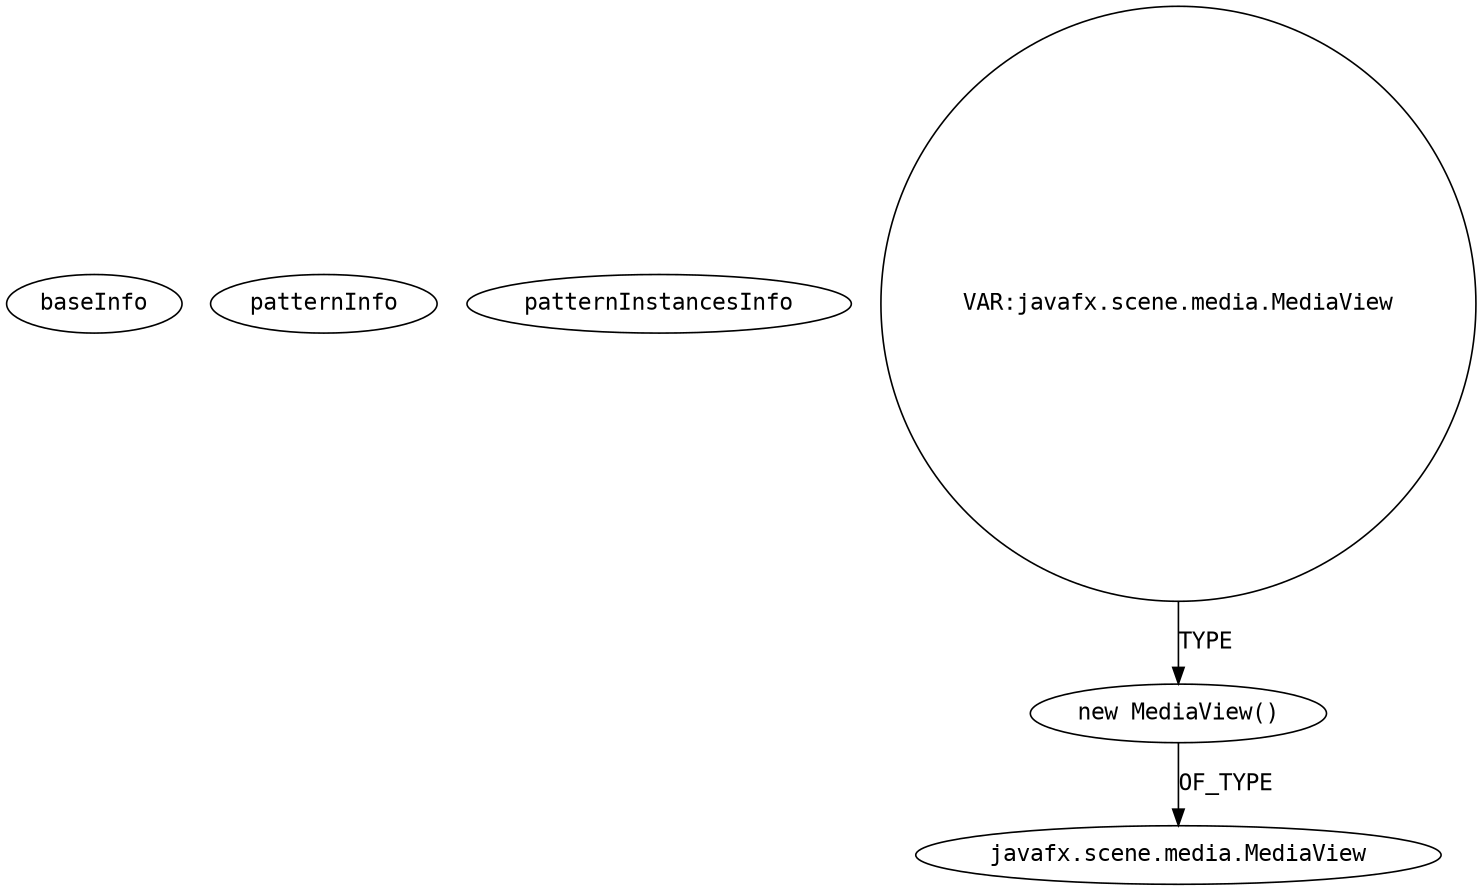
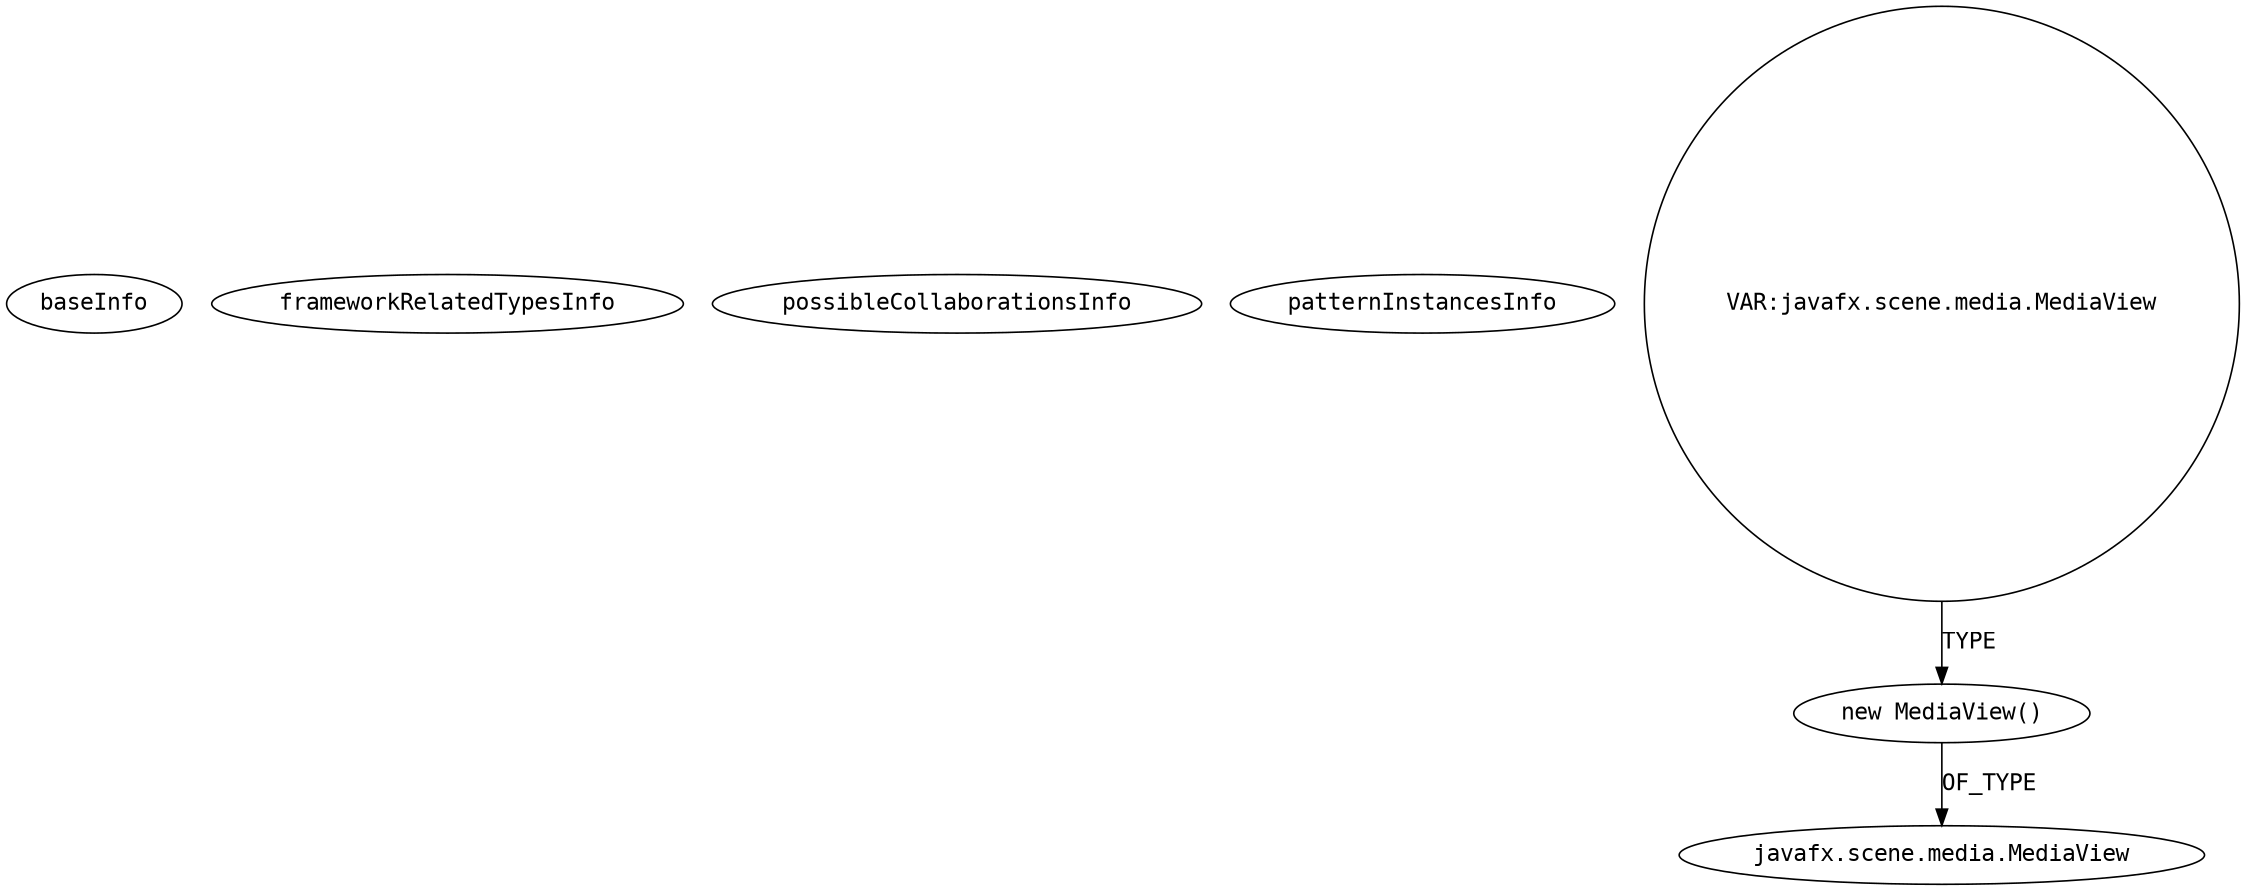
node "patternInfo": removed
node "frameworkRelatedTypesInfo": added
node "possibleCollaborationsInfo": added
